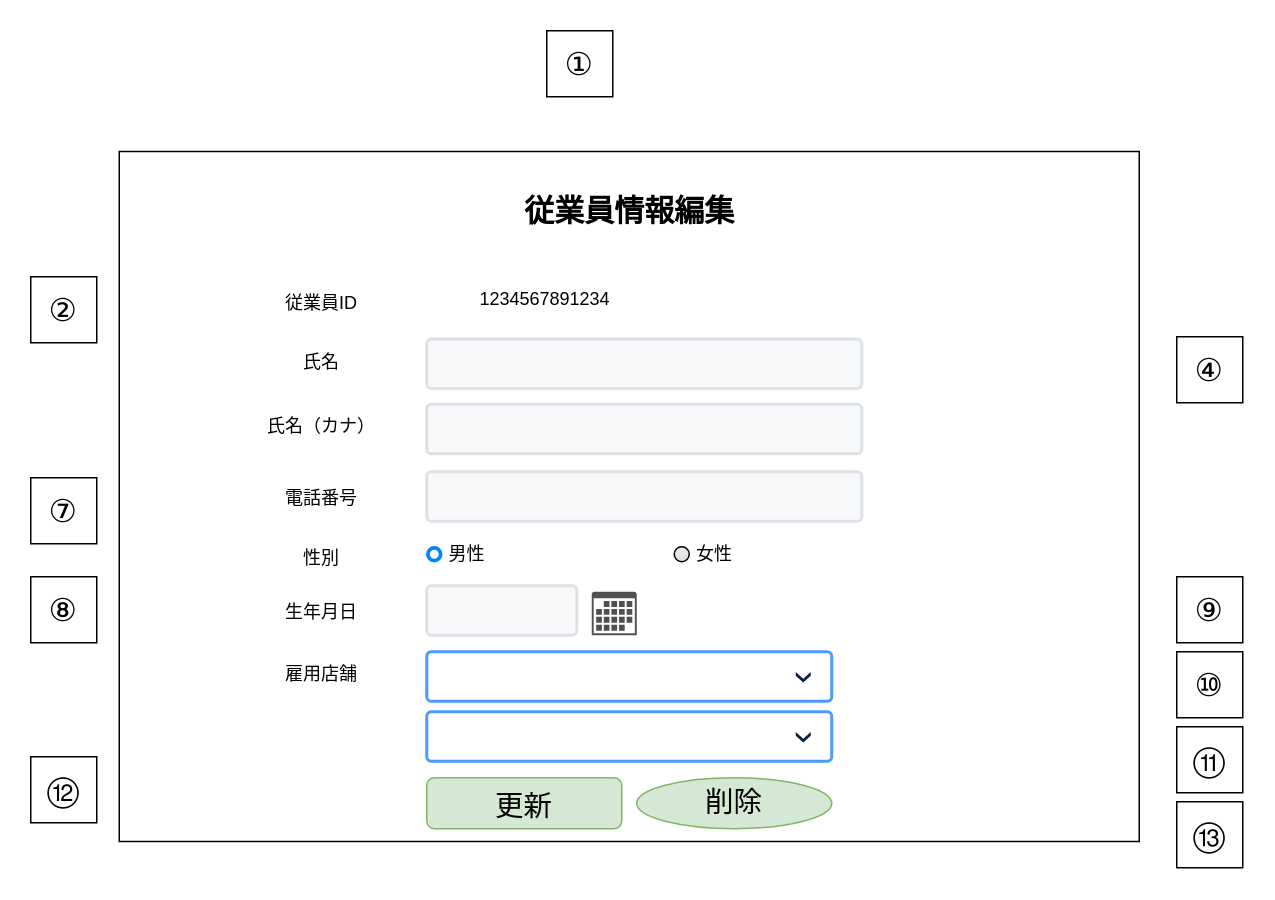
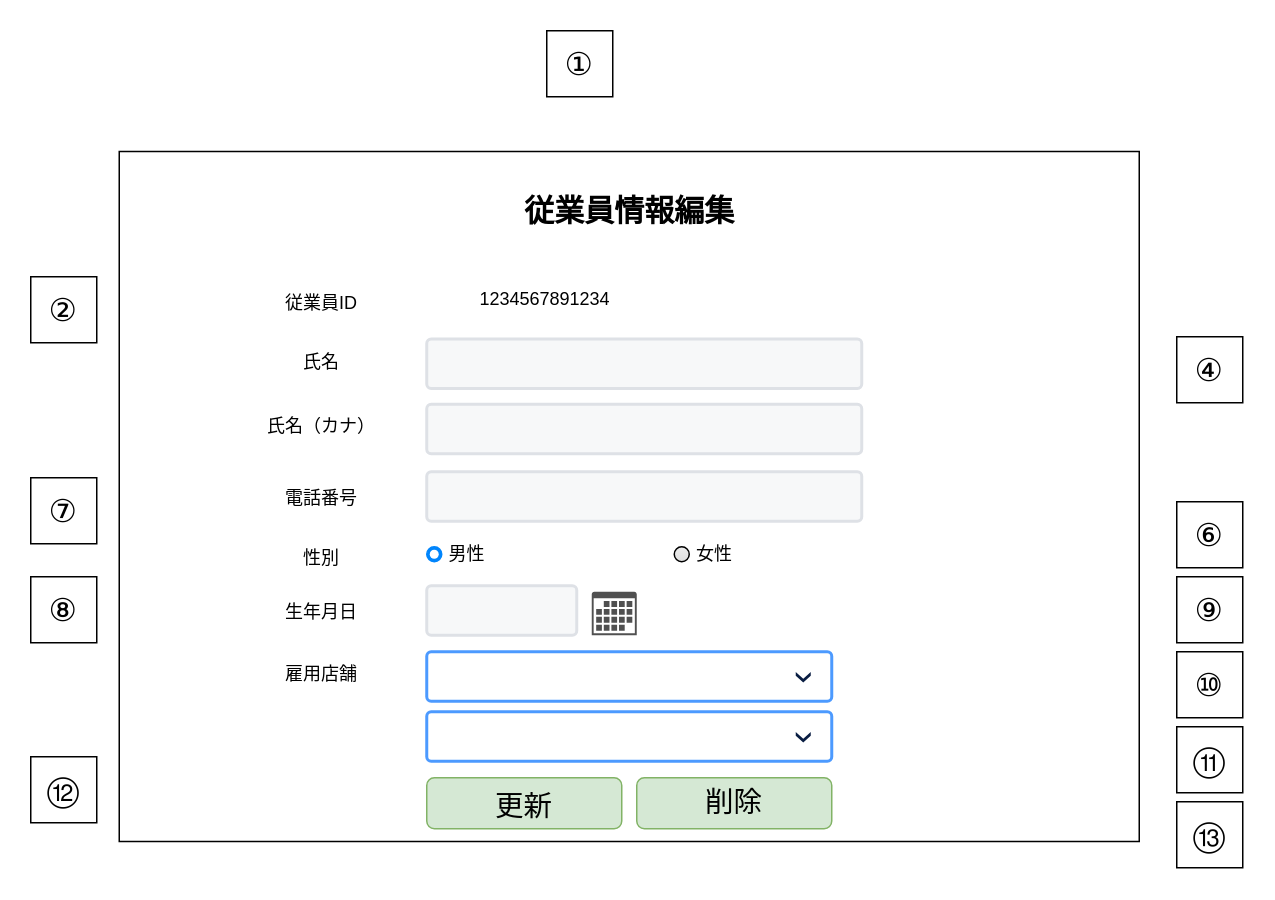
node "⑥": added
node "削除": shape ellipse -> rounded rectangle
